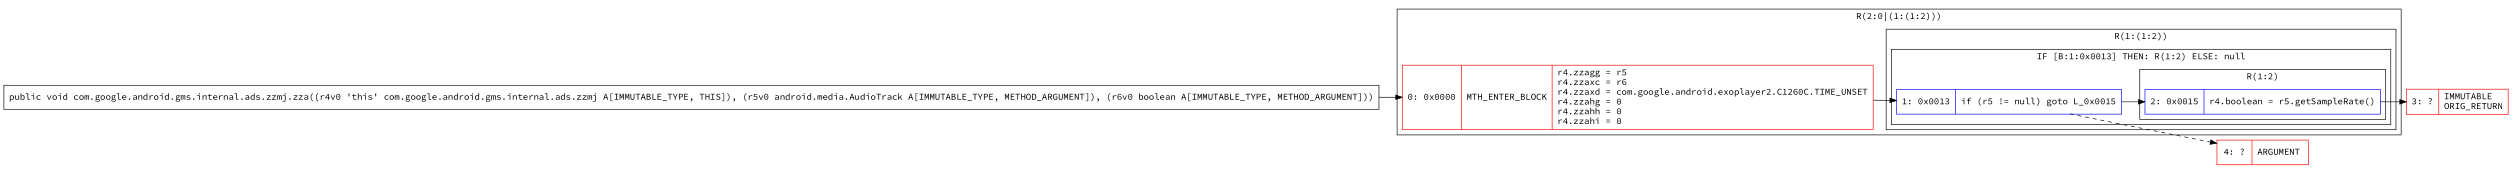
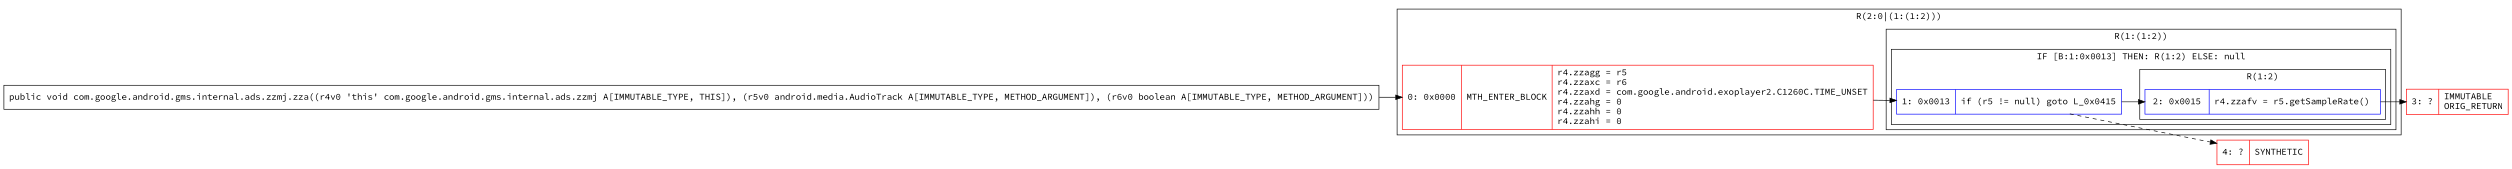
node "1: 0x0013": text "if (r5 != null) goto L_0x0015" -> "if (r5 != null) goto L_0x0415"
node "2: 0x0015": text "r4.boolean = r5.getSampleRate()" -> "r4.zzafv = r5.getSampleRate()"
node "4: ?": text "ARGUMENT" -> "SYNTHETIC"
